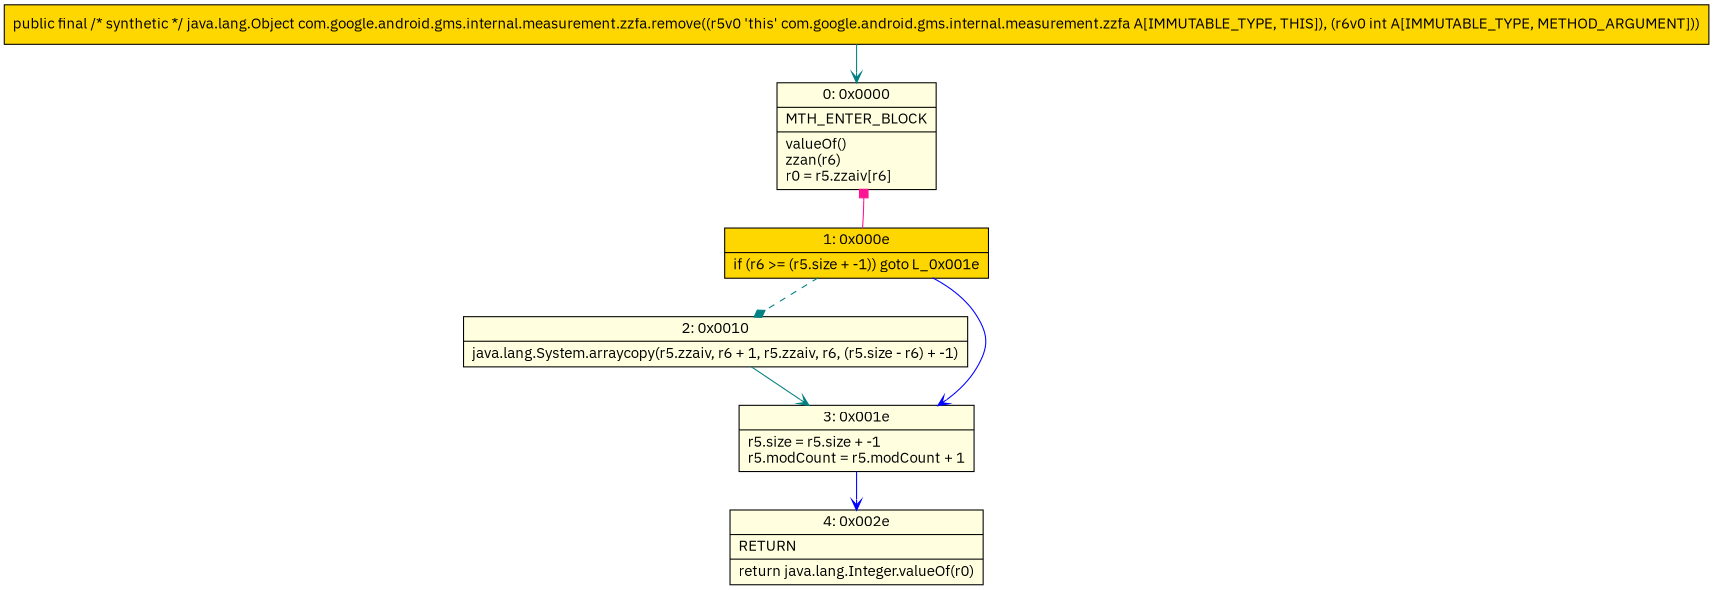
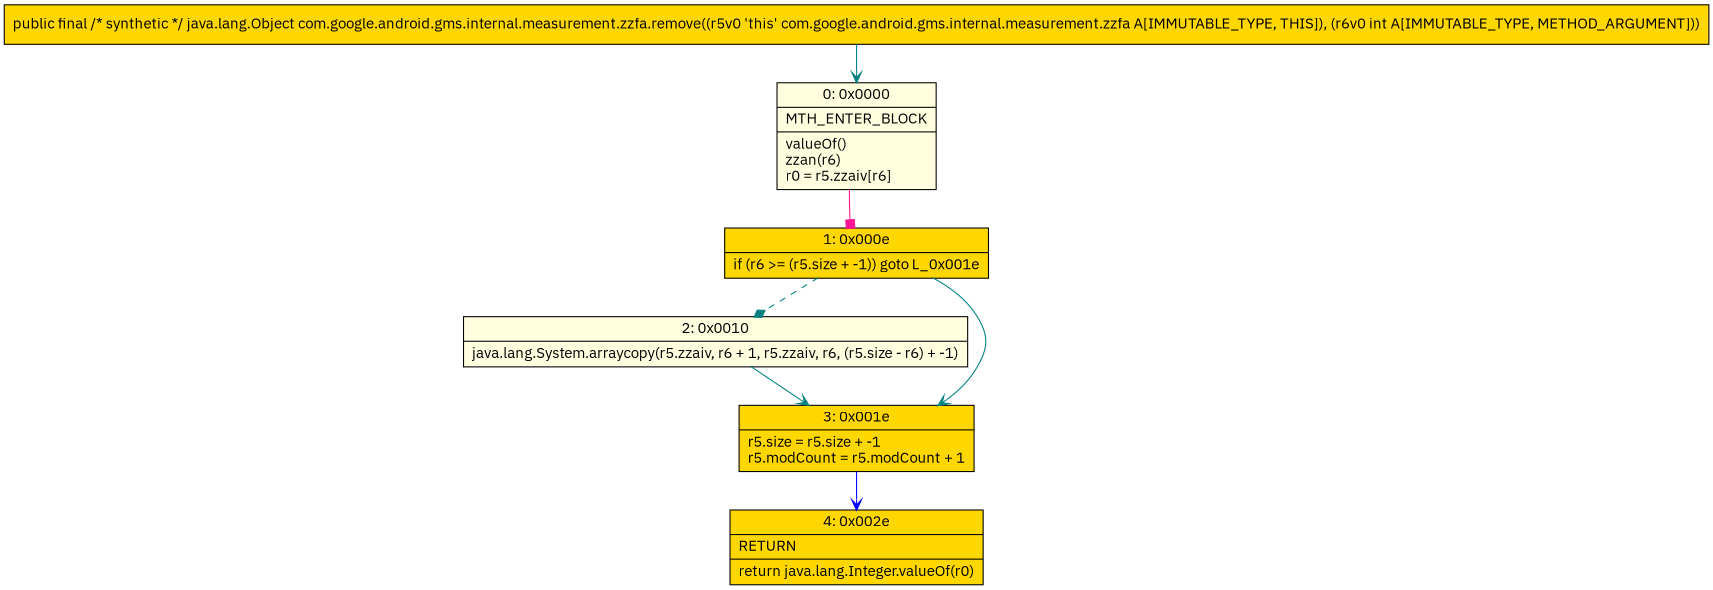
edge "1: 0x000e" -> "0: 0x0000": reversed
edge "1: 0x000e" -> "3: 0x001e": color blue -> teal
node "3: 0x001e": fillcolor lightyellow -> gold
node "4: 0x002e": fillcolor lightyellow -> gold
